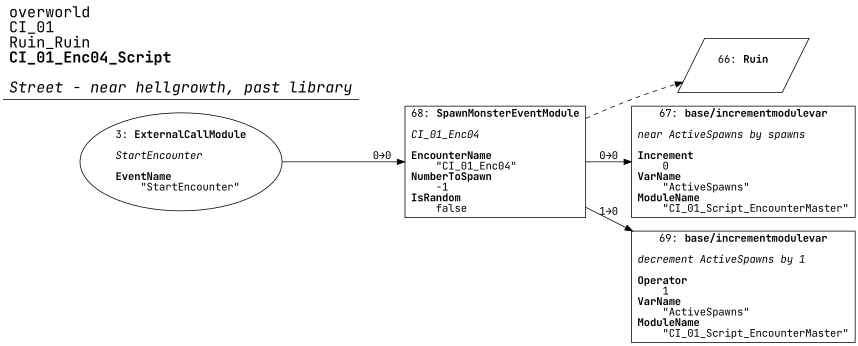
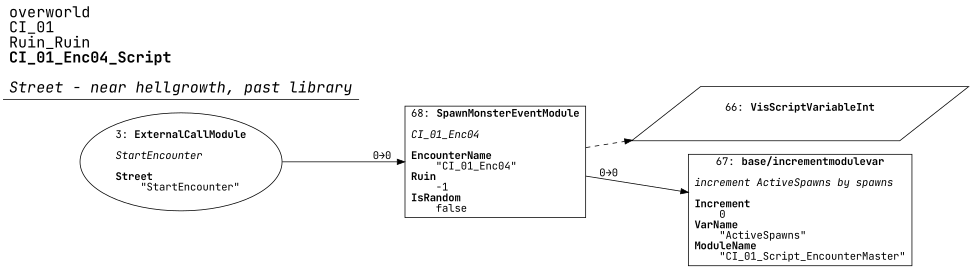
node "66:": text "Ruin" -> "VisScriptVariableInt"
node "67:": text "near ActiveSpawns by spawns" -> "increment ActiveSpawns by spawns"
node "3:": text "EventName" -> "Street"
node "68:": text "NumberToSpawn" -> "Ruin"
node "69:": removed
